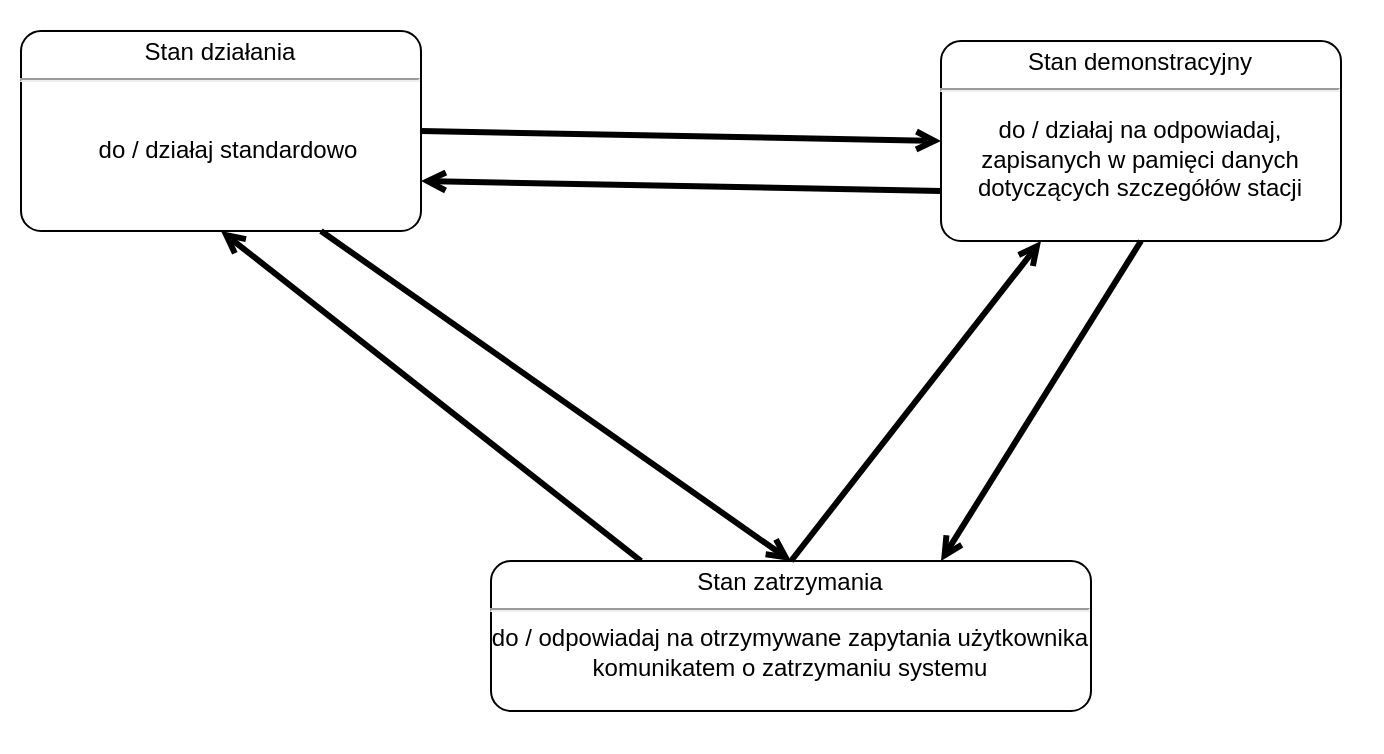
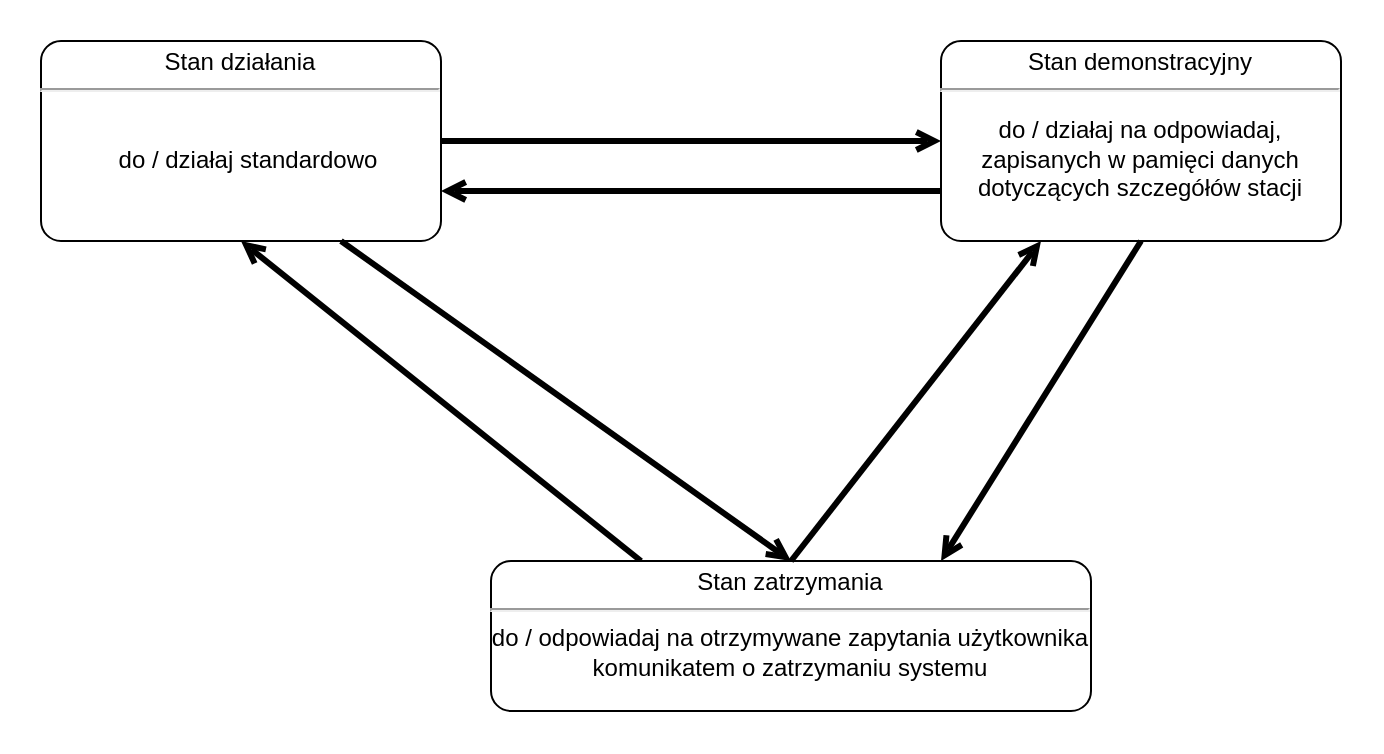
node "Stan działania do / działaj standardowo": moved (221, 131) -> (241, 141)
